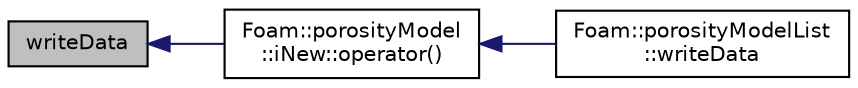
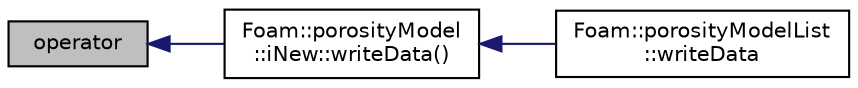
node "writeData": label "writeData" -> "operator"
node "Foam::porosityModel ::iNew::operator()": label "Foam::porosityModel ::iNew::operator()" -> "Foam::porosityModel ::iNew::writeData()"
